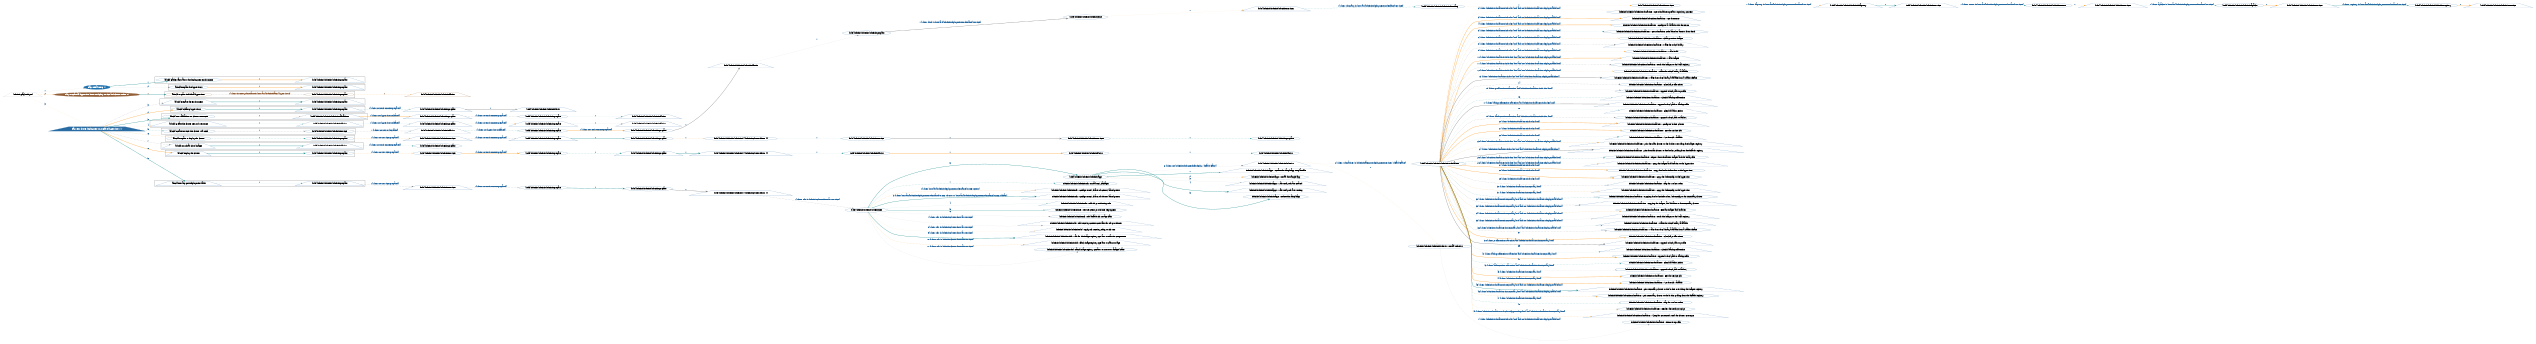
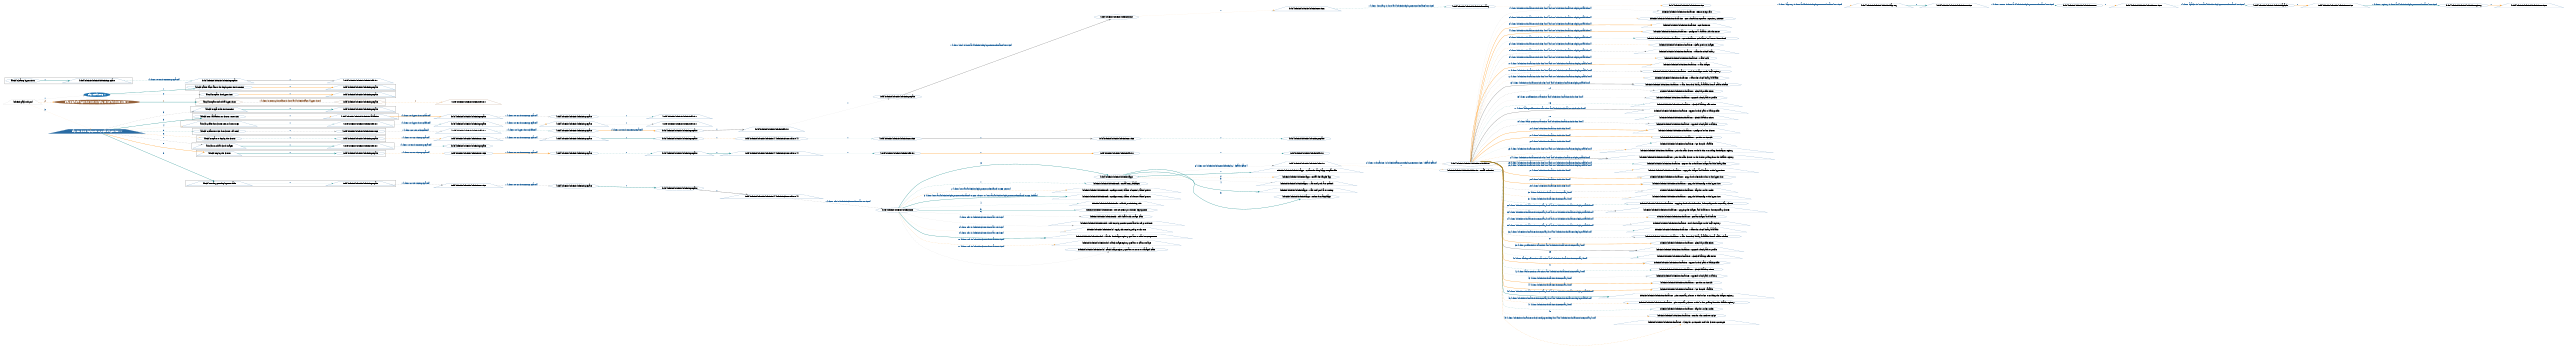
edge "Play: Run cluster deployment on prepared hypervisors (1)" -> "[block] Cleanup hypervisors": removed, label "2"
edge "kubeinit.kubeinit.kubeinit_kubevirt : Install KubeVirt" -> "kubeinit.kubeinit.kubeinit_submariner : Remove repo file": now "[role] kubeinit.kubeinit.kubeinit_submariner" -> "kubeinit.kubeinit.kubeinit_submariner : Remove repo file"
